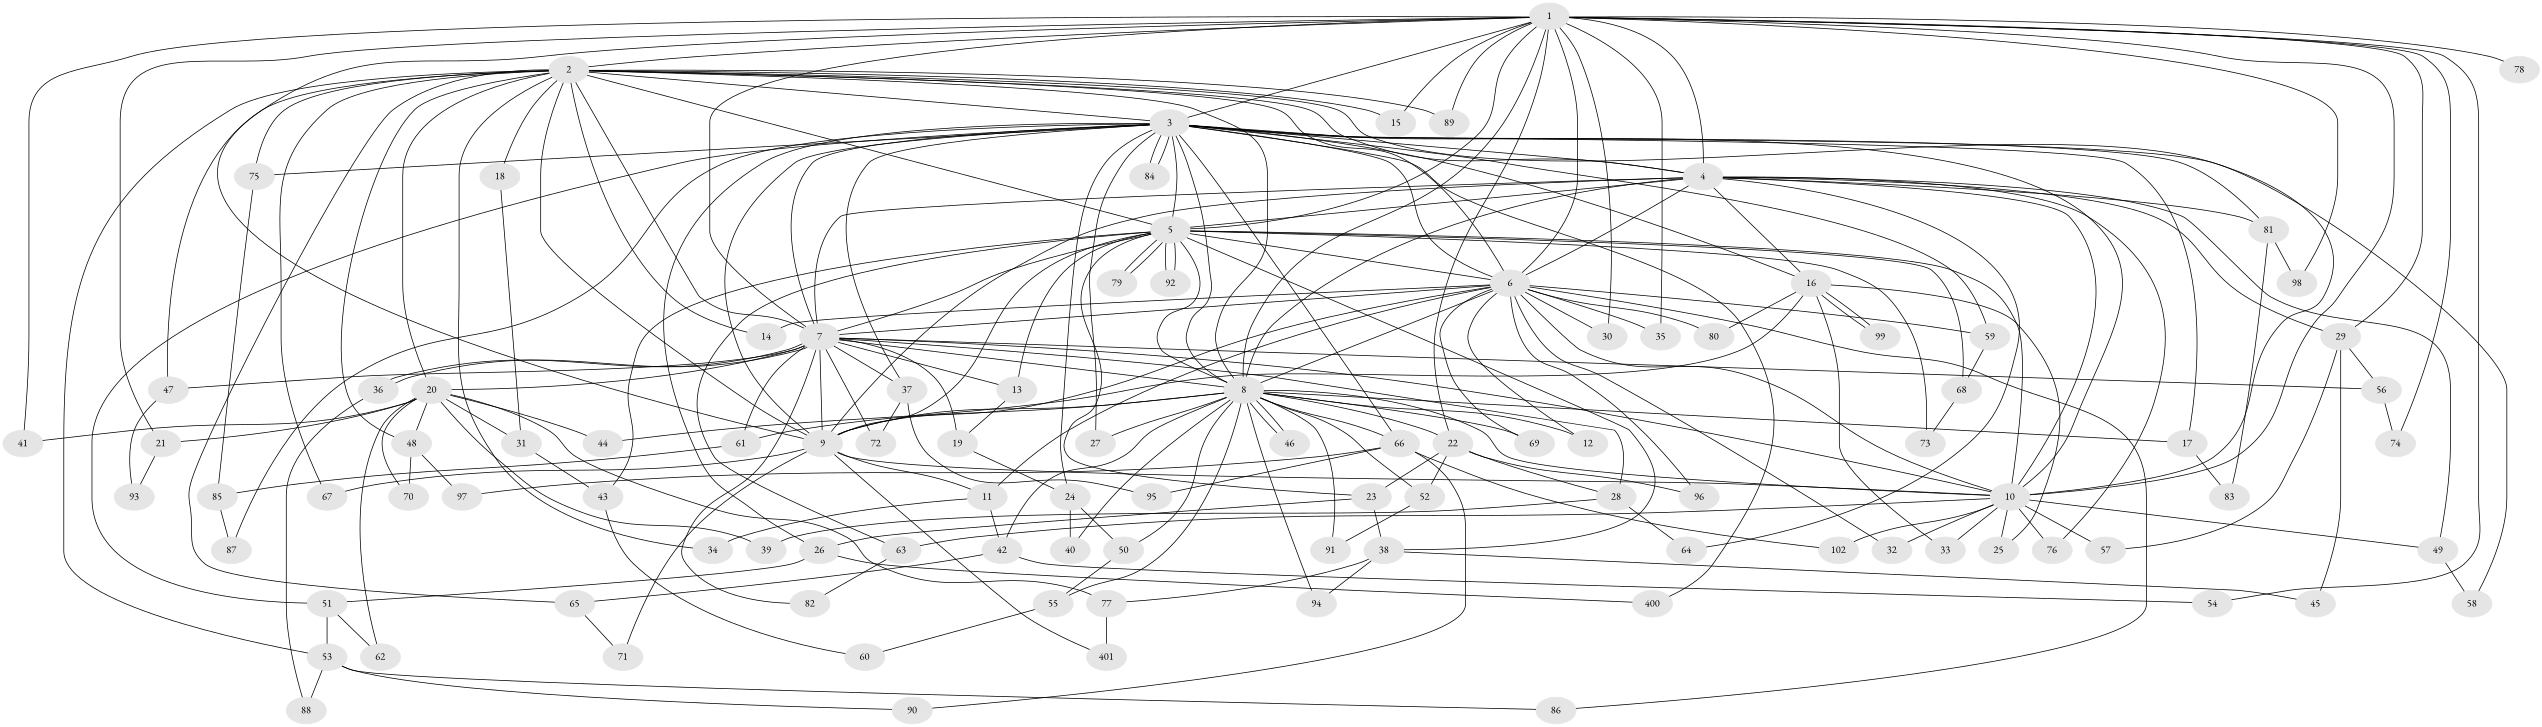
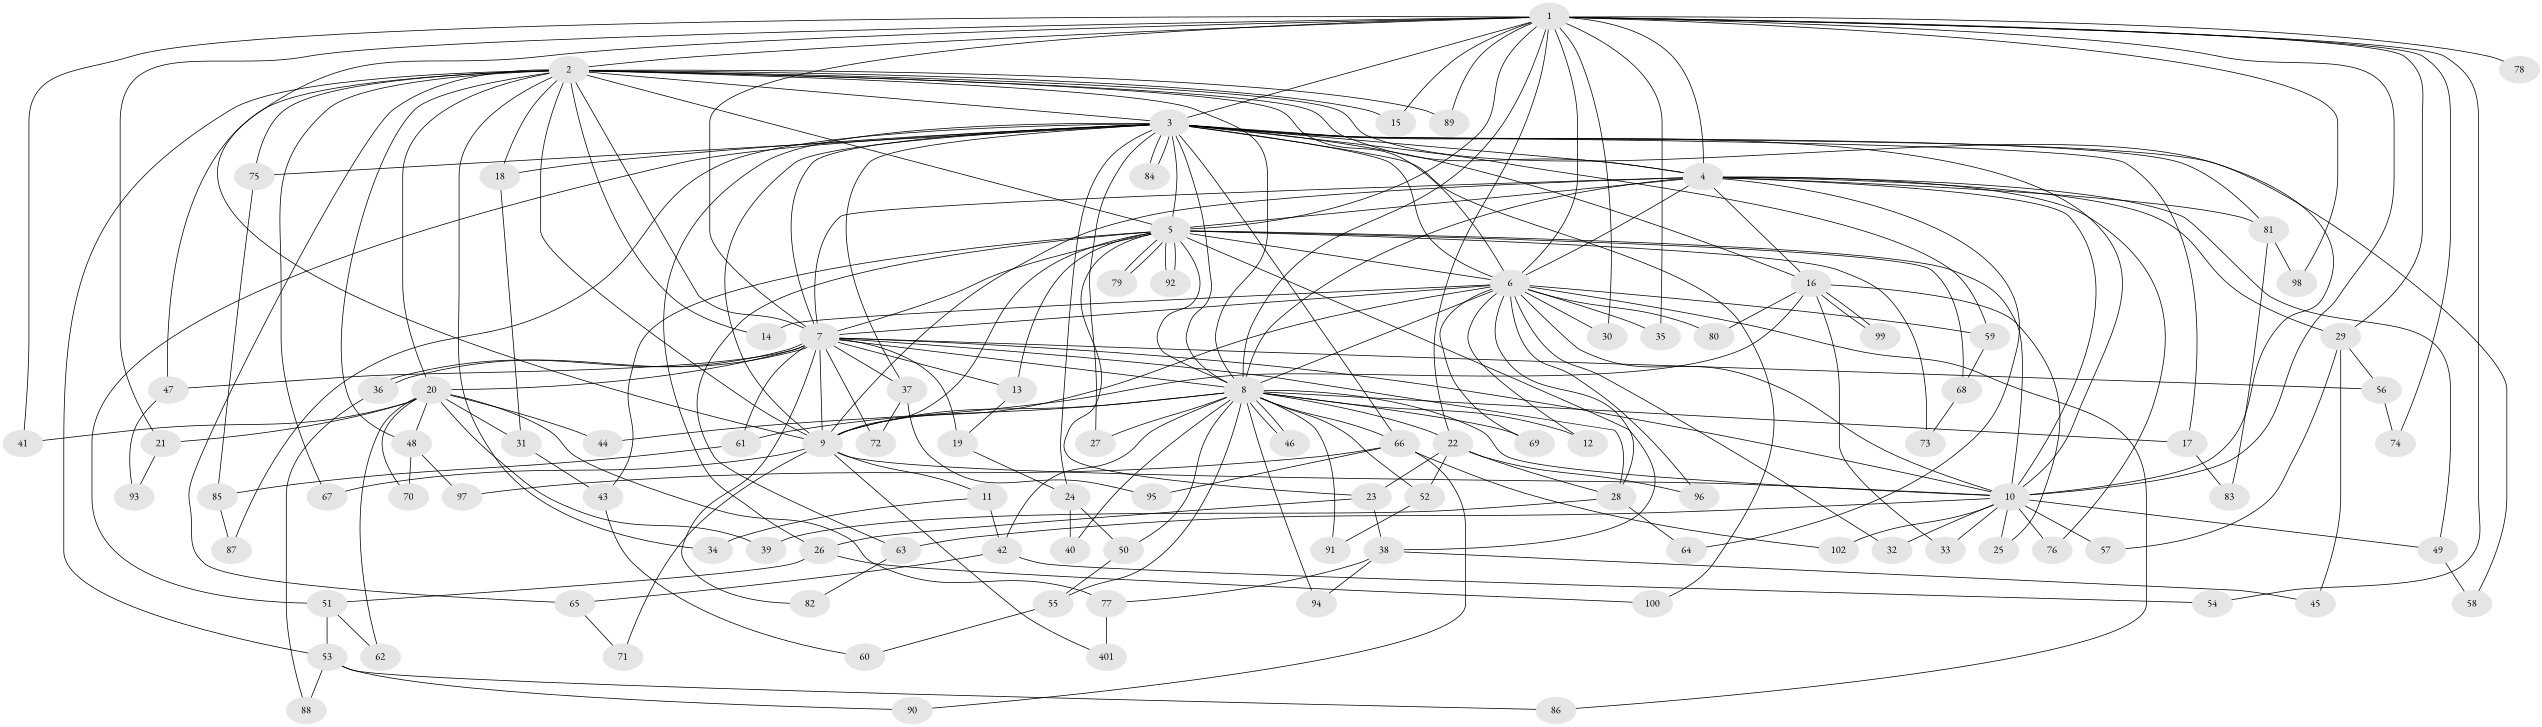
edge "3" -- "18": added
edge "6" -- "11": now "6" -- "28"
node "400": label "400" -> "100"
